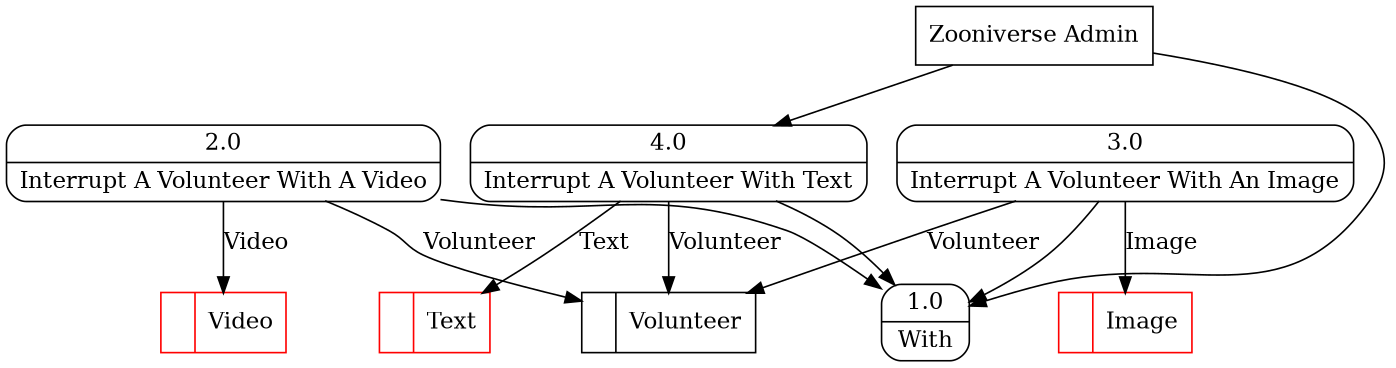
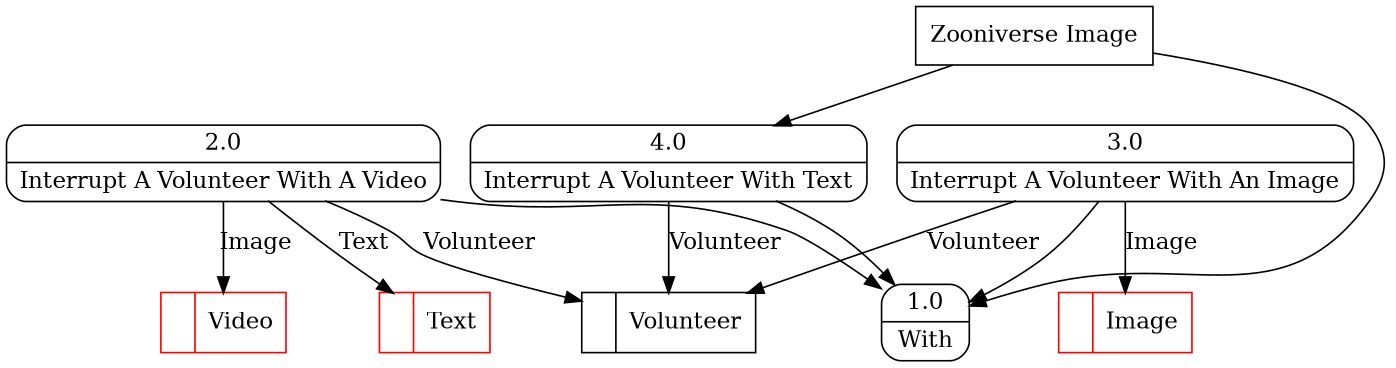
node "Zooniverse Admin": label "Zooniverse Admin" -> "Zooniverse Image"
edge "2.0" -> "Video": label "Video" -> "Image"
edge "4.0" -> "Text": now "2.0" -> "Text"
